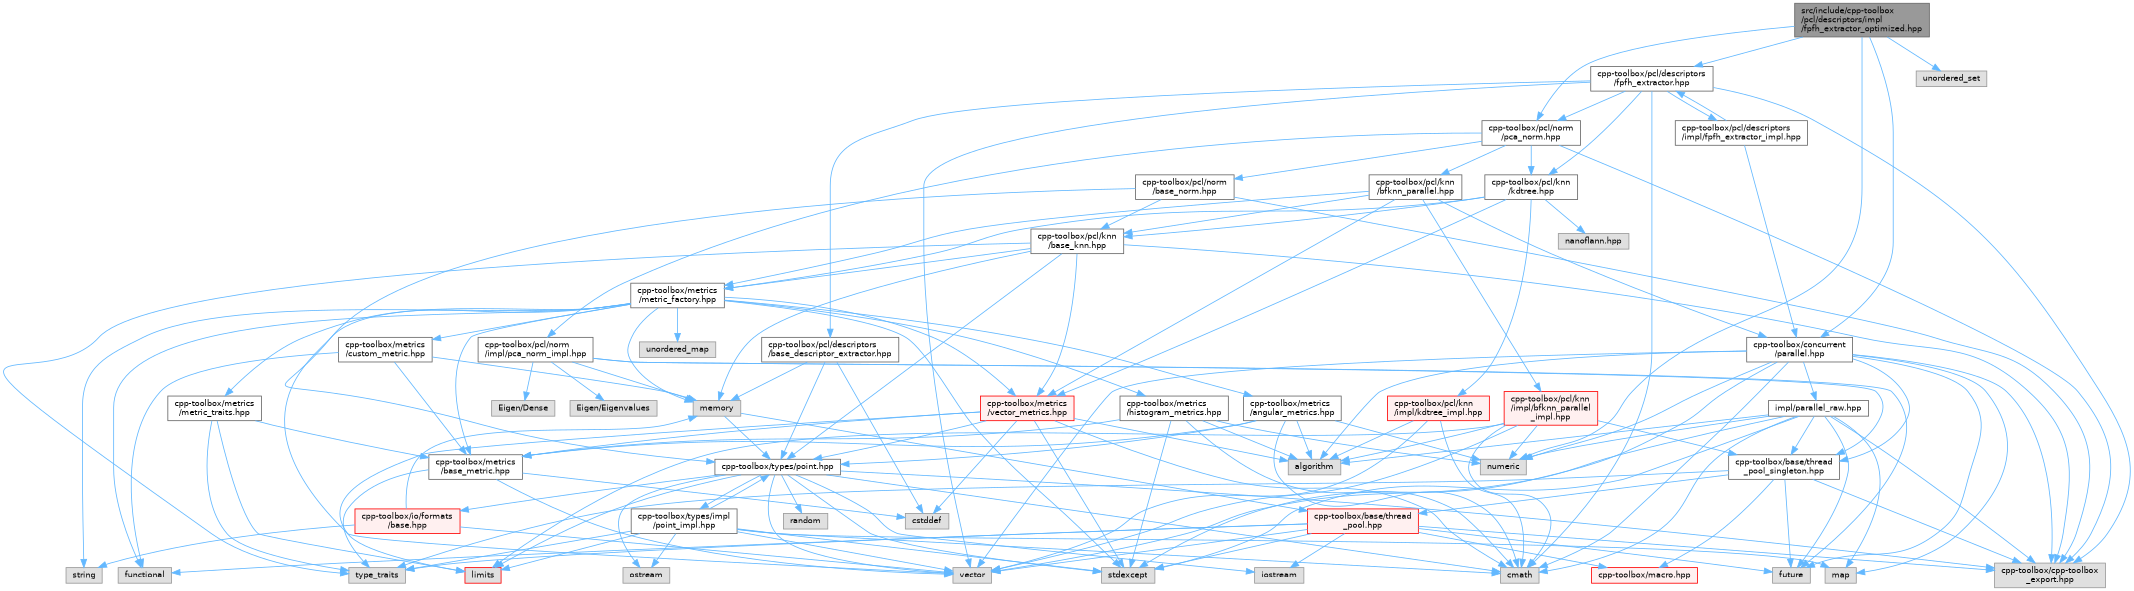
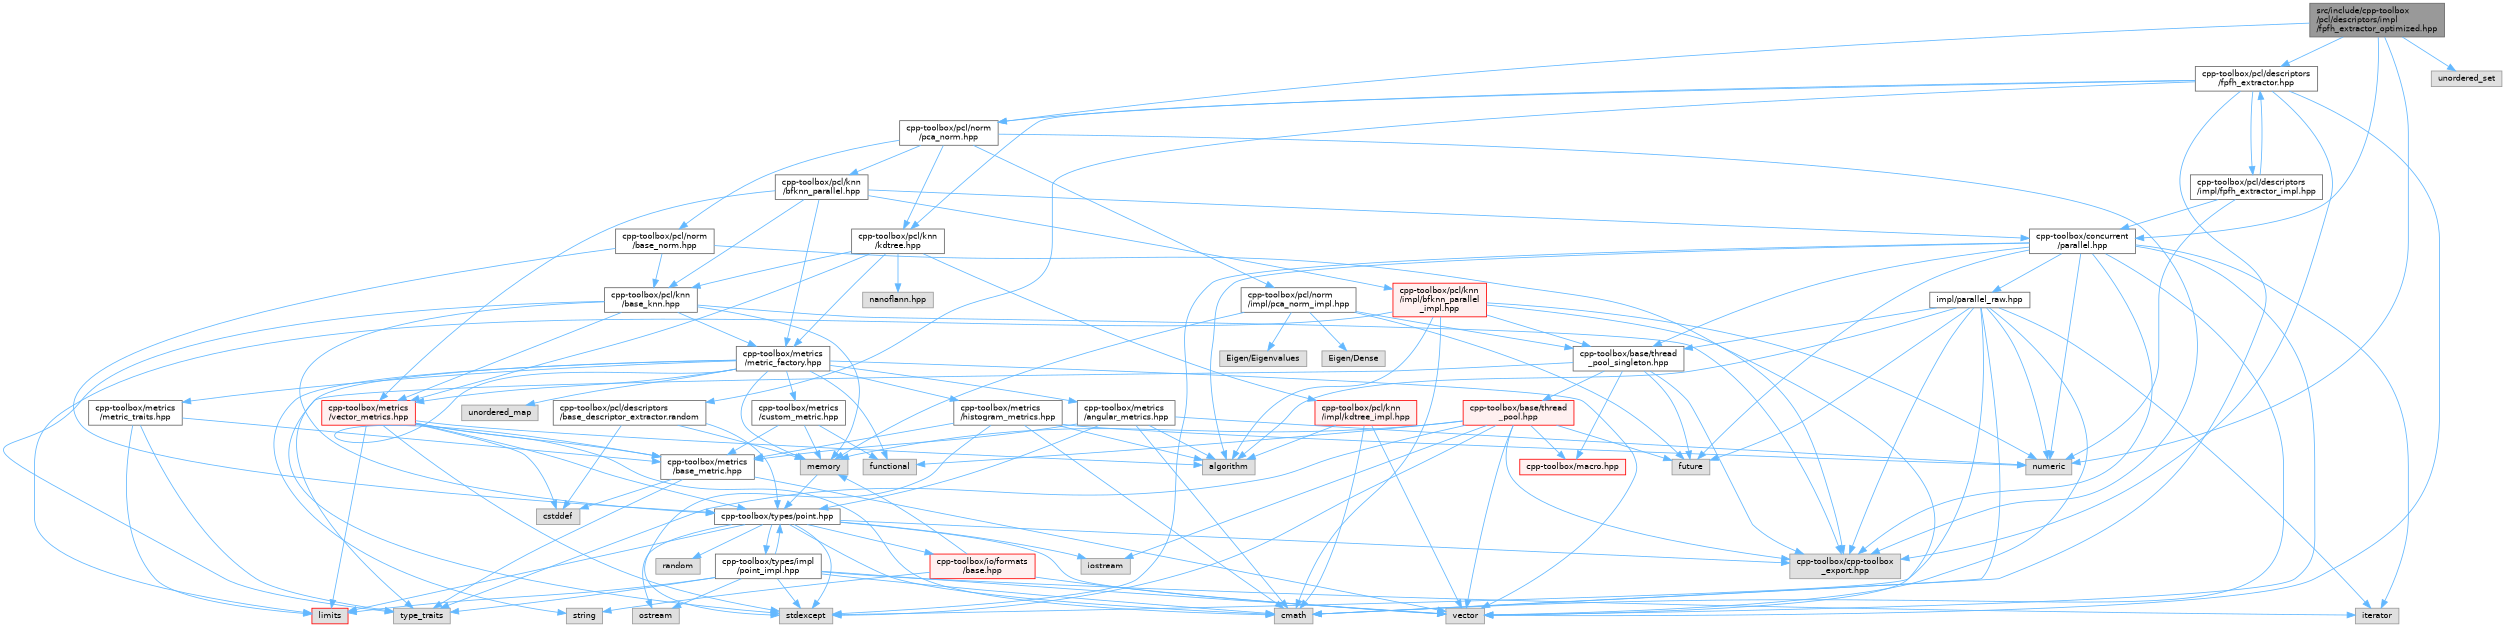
edge "cpp-toolbox/pcl/descriptors /impl/fpfh_extractor_impl.hpp" -> "numeric": added
node "cpp-toolbox/pcl/descriptors /base_descriptor_extractor.hpp": label "cpp-toolbox/pcl/descriptors /base_descriptor_extractor.hpp" -> "cpp-toolbox/pcl/descriptors /base_descriptor_extractor.random"
edge "memory" -> "cpp-toolbox/base/thread _pool.hpp": reversed
node "map": label "map" -> "iterator"
